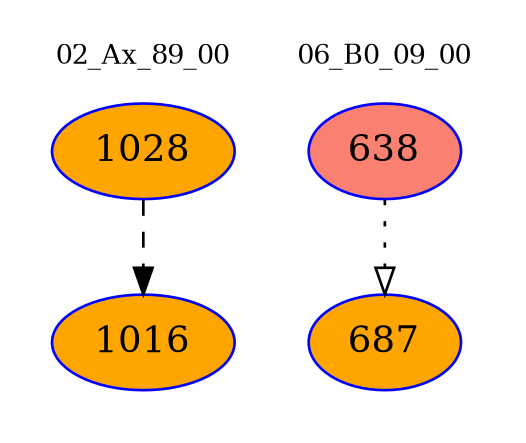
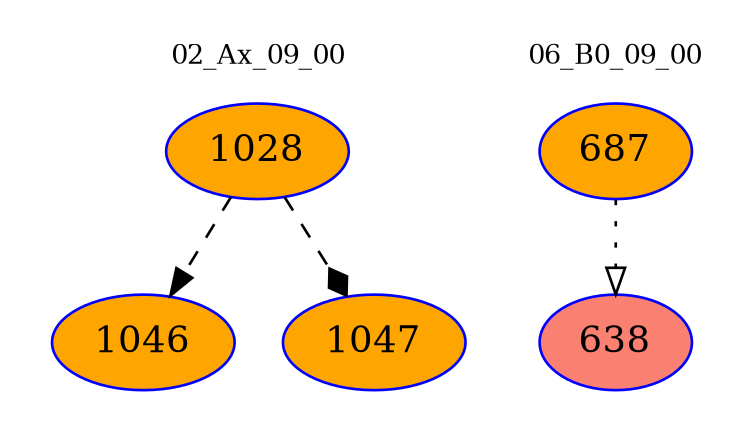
cluster "02_Ax_89_00": label "02_Ax_89_00" -> "02_Ax_09_00"
edge "638" -> "687": reversed
node "1016": label "1016" -> "1046"
node "1047": added
